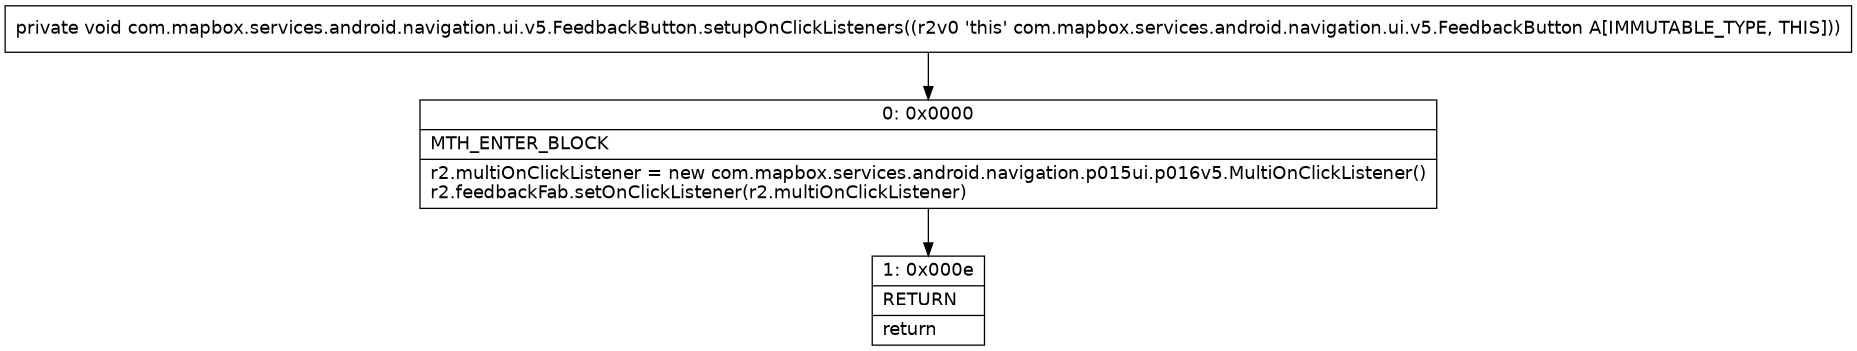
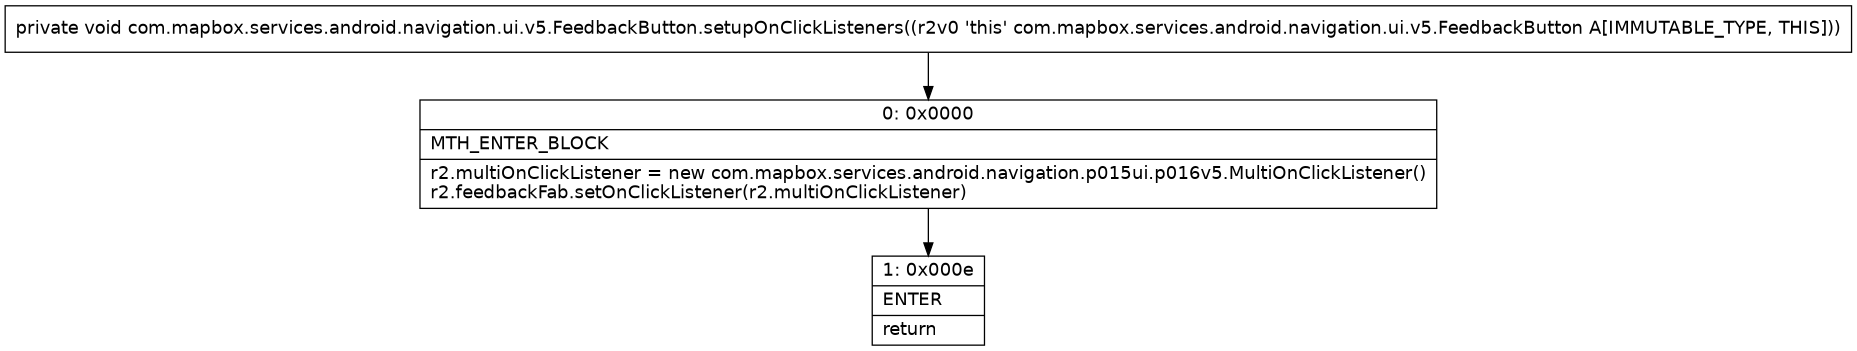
node "1: 0x000e": text "RETURN" -> "ENTER"
